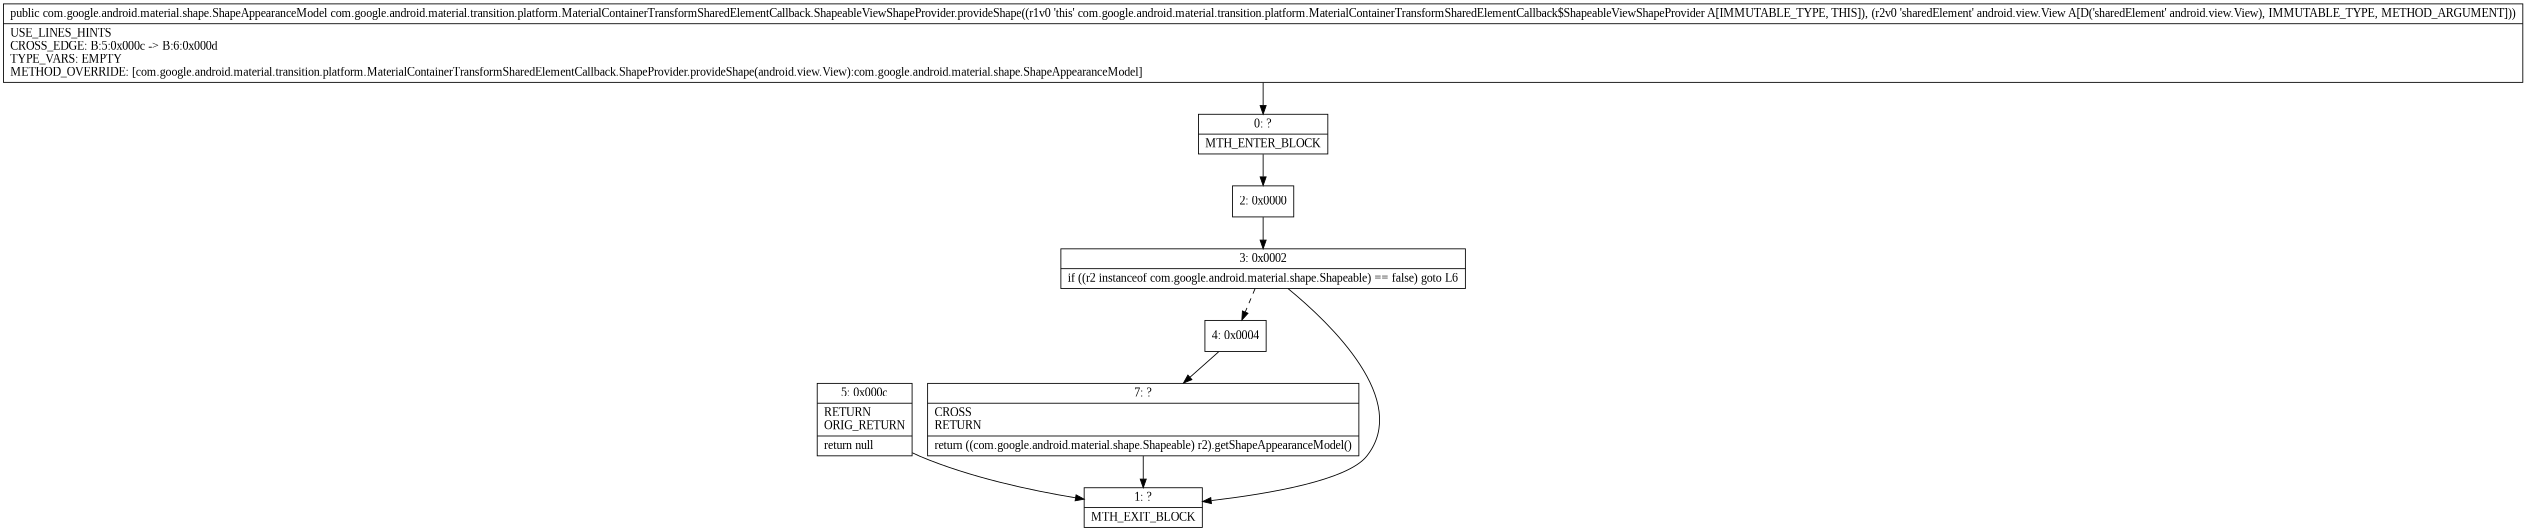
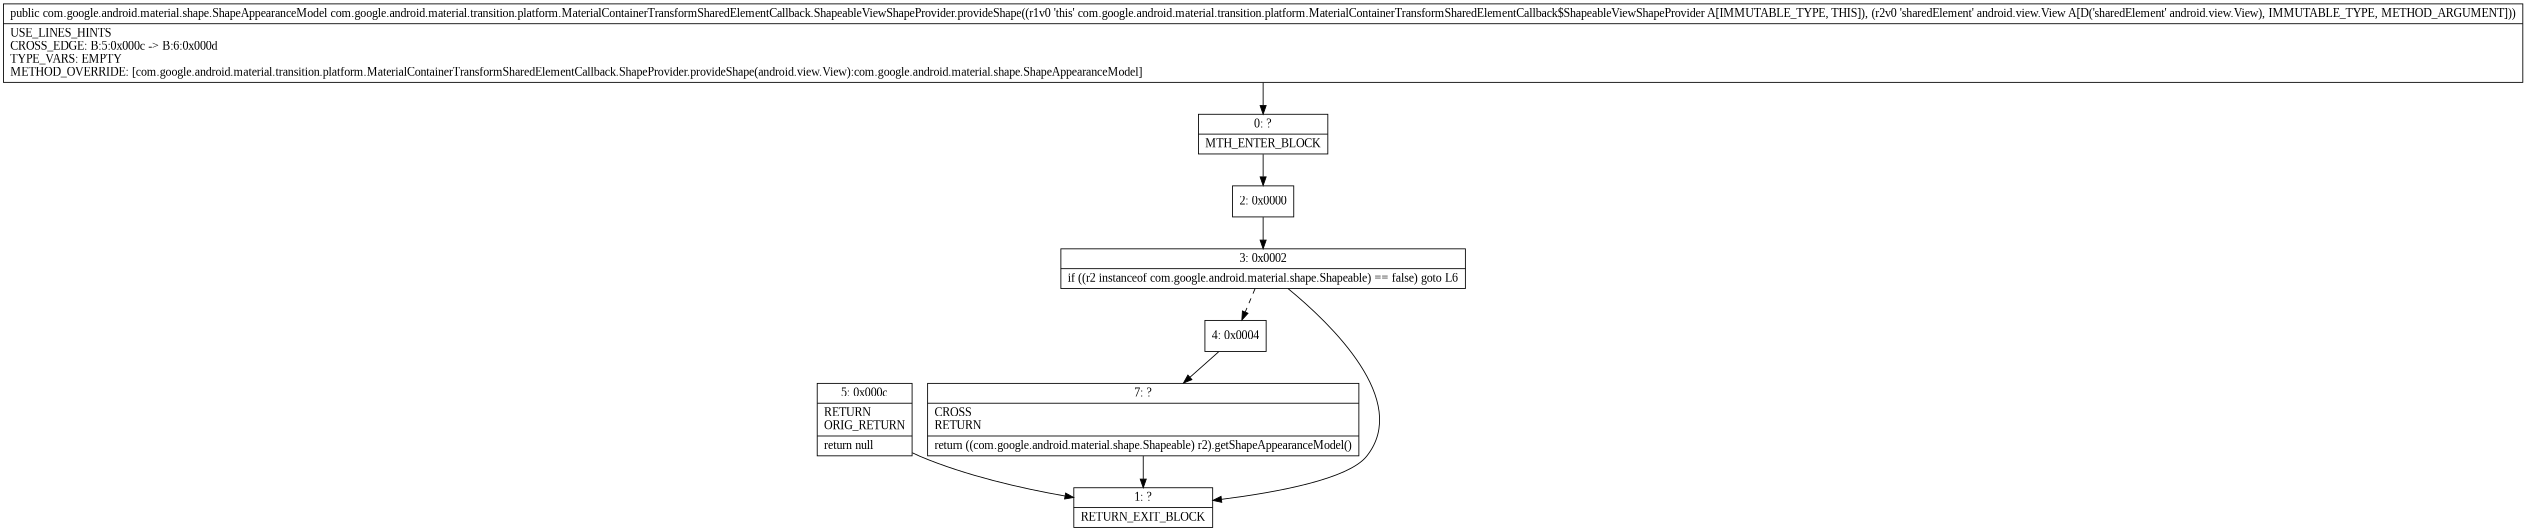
node "1: ?": text "MTH_EXIT_BLOCK" -> "RETURN_EXIT_BLOCK"
